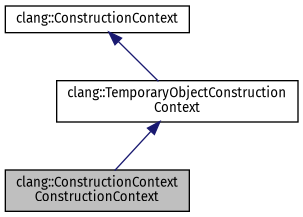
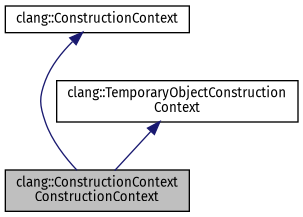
edge "clang::TemporaryObjectConstruction Context" -> "clang::ConstructionContext": now "clang::ConstructionContext ConstructionContext" -> "clang::ConstructionContext"
